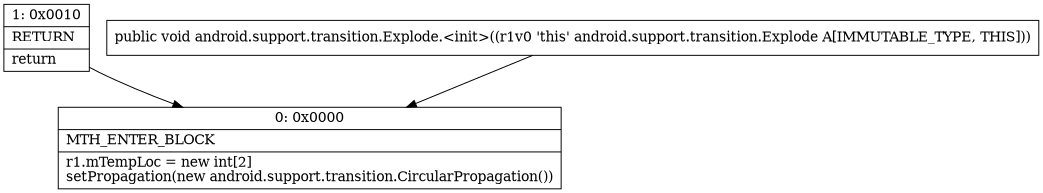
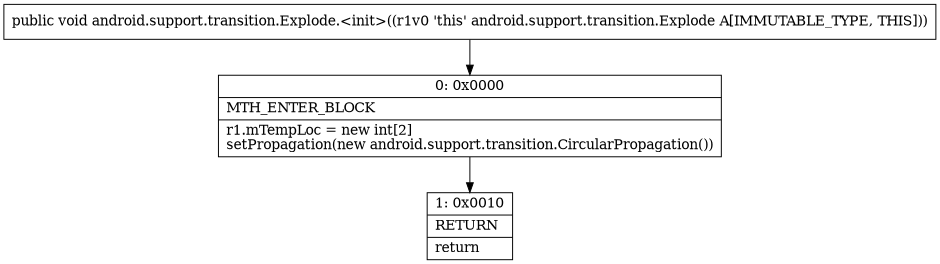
edge "1: 0x0010" -> "0: 0x0000": reversed
